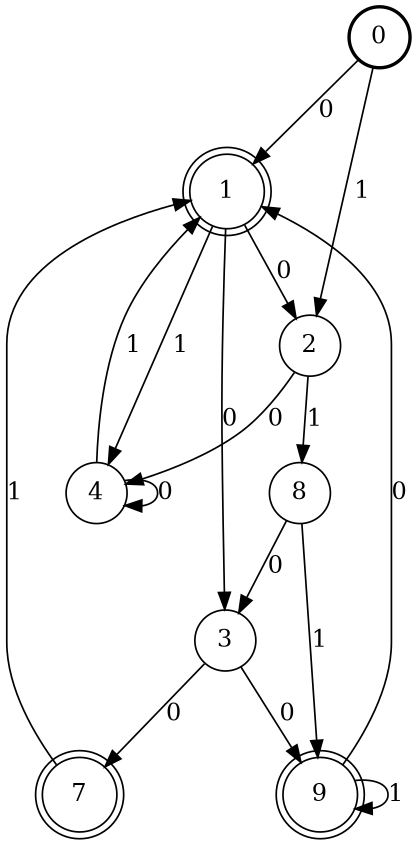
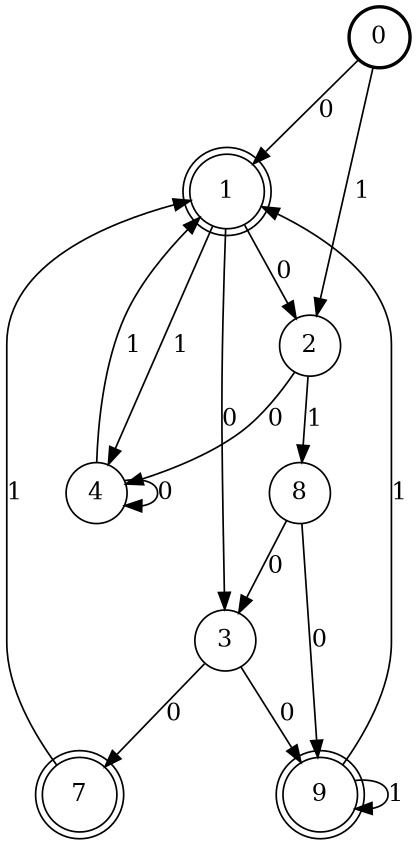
edge "9" -> "1": label "0" -> "1"
edge "8" -> "9": label "1" -> "0"
